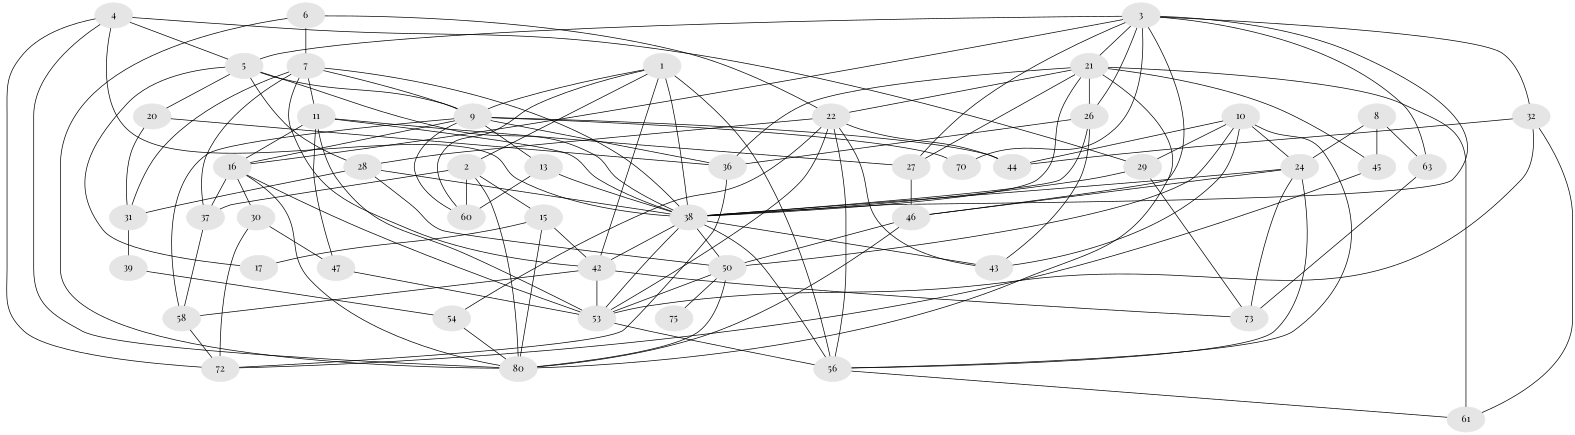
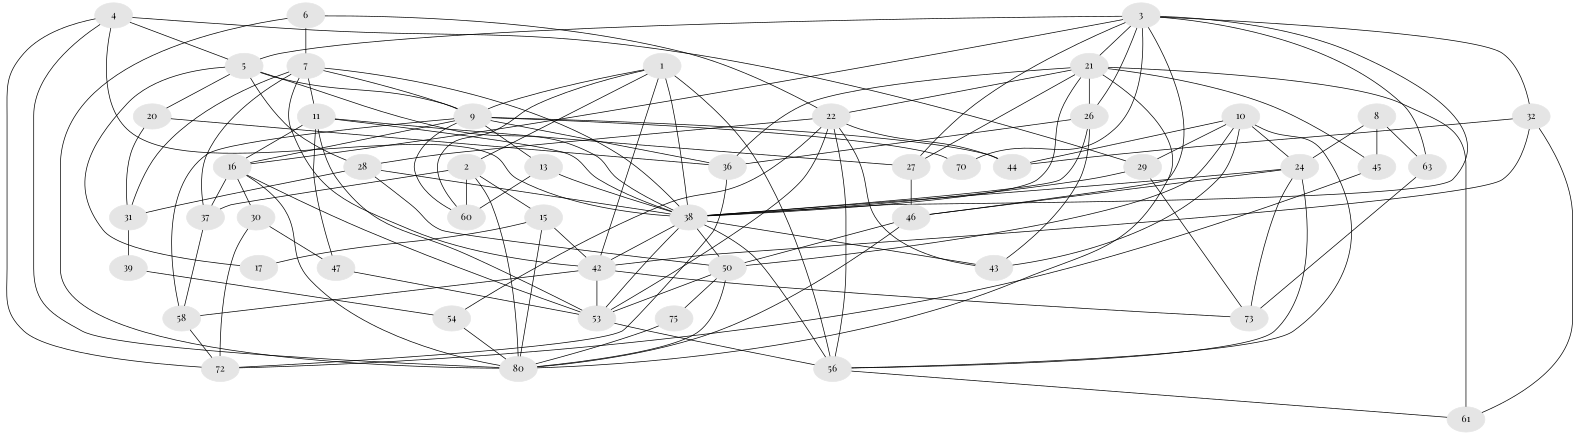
edge "32" -- "53": now "32" -- "42"
edge "75" -- "80": added
